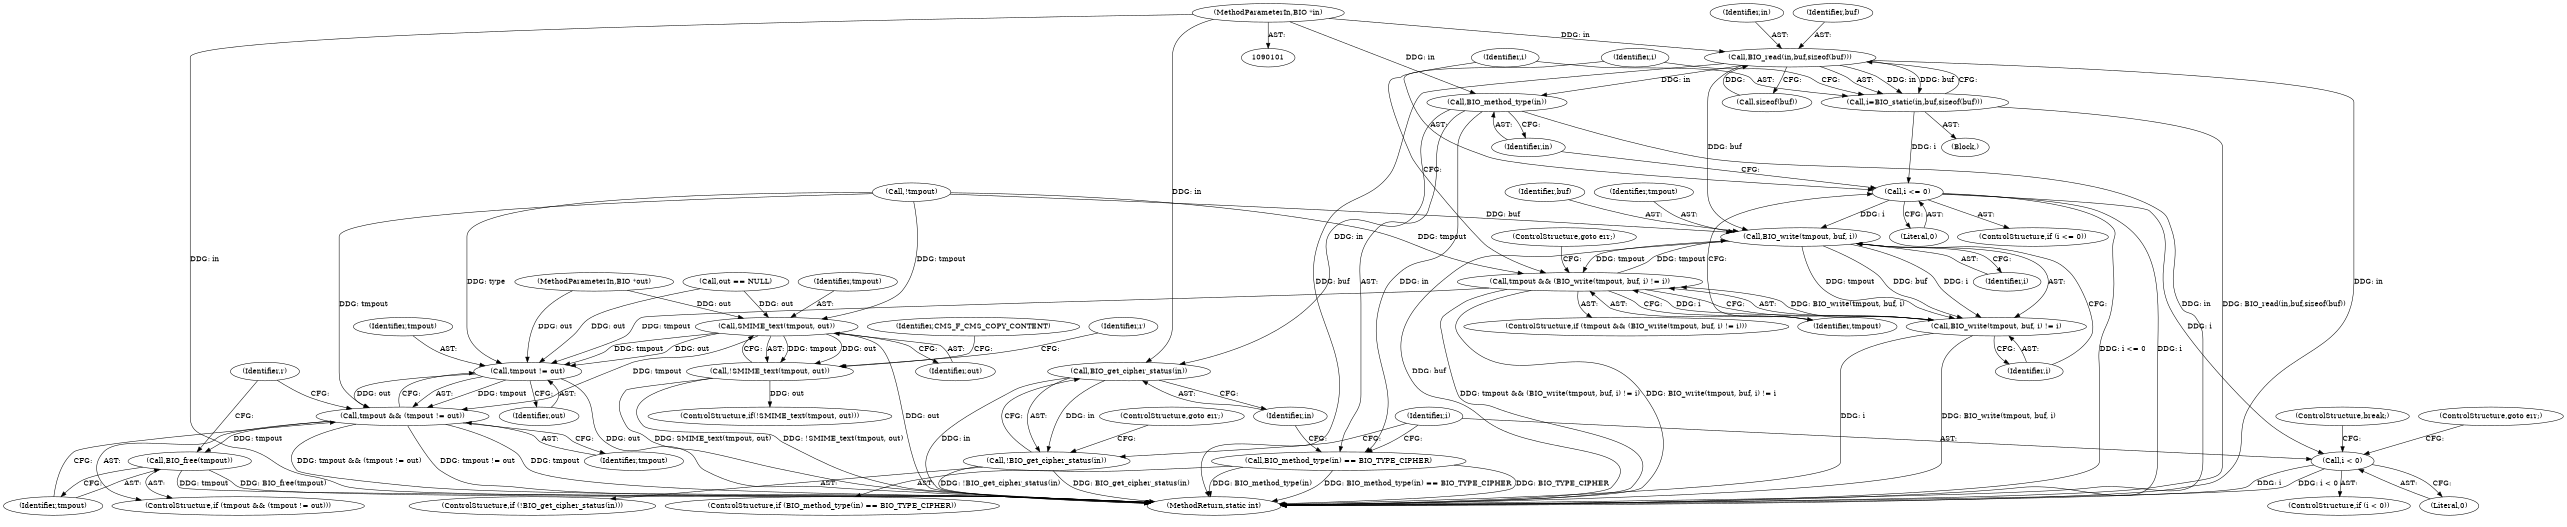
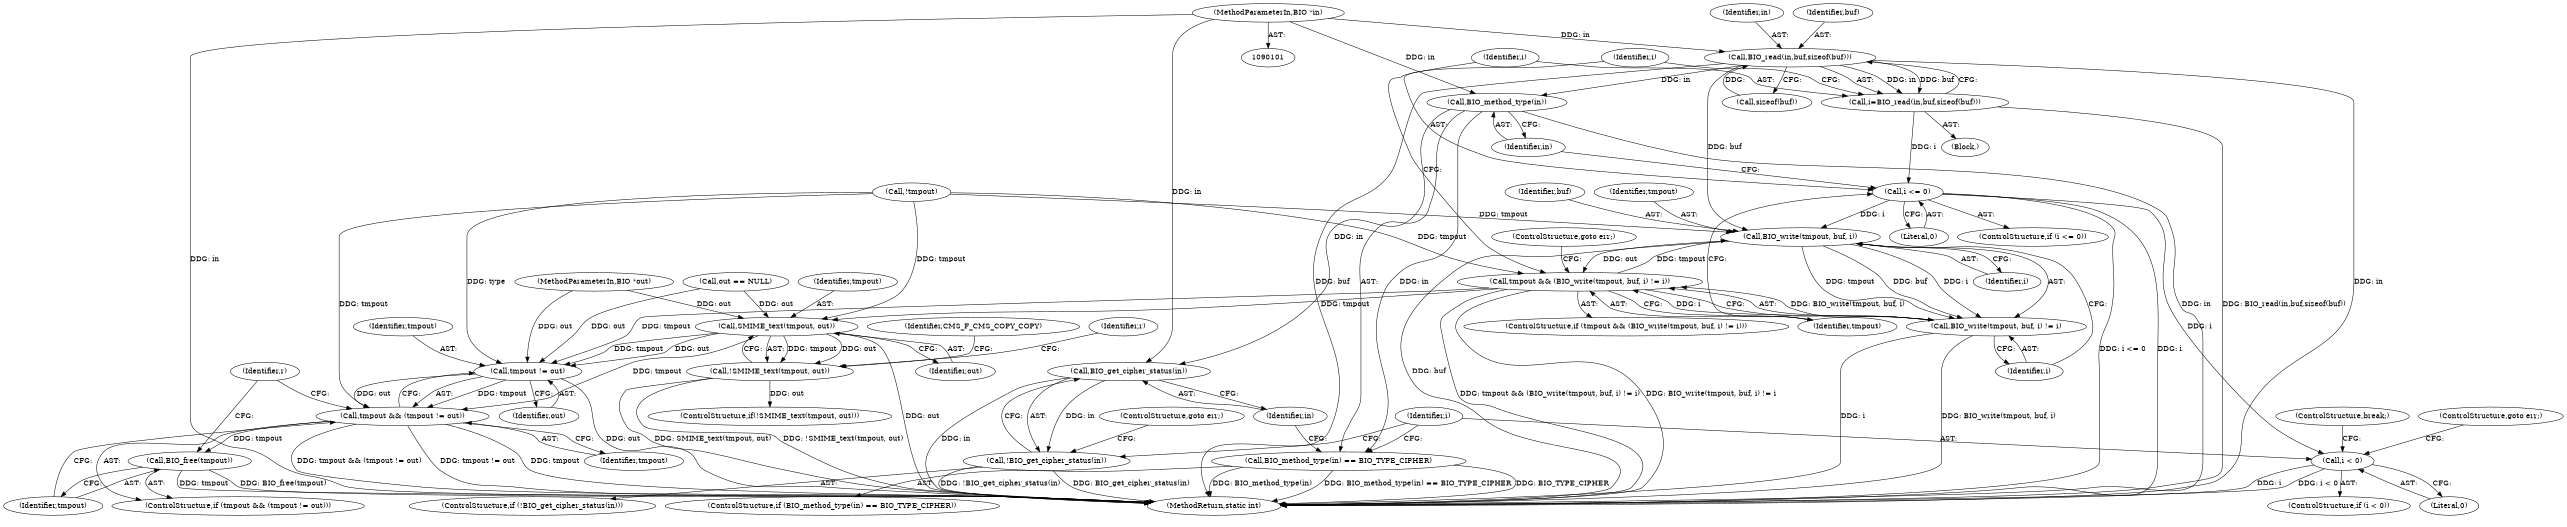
node "(Call,i=BIO_static(in,buf,sizeof(buf)))": label "(Call,i=BIO_static(in,buf,sizeof(buf)))" -> "(Call,i=BIO_read(in,buf,sizeof(buf)))"
edge "(Call,!tmpout)" -> "(Call,BIO_write(tmpout, buf, i))": label "DDG: buf" -> "DDG: tmpout"
edge "(Call,BIO_write(tmpout, buf, i))" -> "(Call,tmpout && (BIO_write(tmpout, buf, i) != i))": label "DDG: tmpout" -> "DDG: out"
edge "(Call,tmpout && (BIO_write(tmpout, buf, i) != i))" -> "(Call,SMIME_text(tmpout, out))": added, label "DDG: tmpout"
node "(Identifier,CMS_F_CMS_COPY_CONTENT)": label "(Identifier,CMS_F_CMS_COPY_CONTENT)" -> "(Identifier,CMS_F_CMS_COPY_COPY)"
